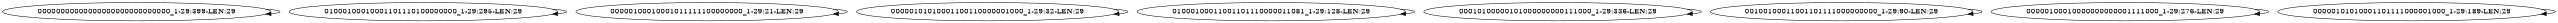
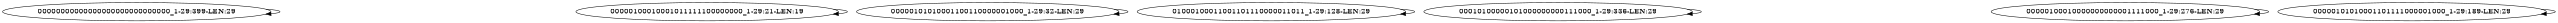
node "01000100010001101110100000000_1-29:295-LEN:29": removed
node "00000100010001011111100000000_1-29:21-LEN:29": label "00000100010001011111100000000_1-29:21-LEN:29" -> "00000100010001011111100000000_1-29:21-LEN:19"
node "01000100011001101110000011081_1-29:128-LEN:29": label "01000100011001101110000011081_1-29:128-LEN:29" -> "01000100011001101110000011011_1-29:128-LEN:29"
node "00100100011001101111000000000_1-29:90-LEN:29": removed
